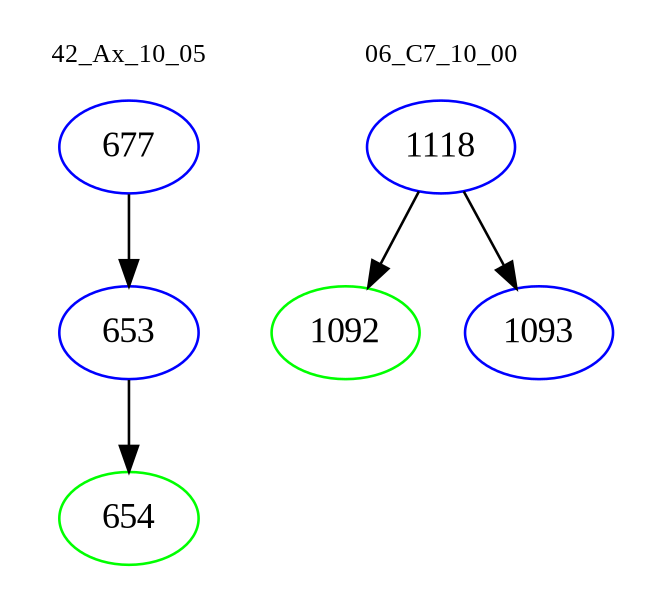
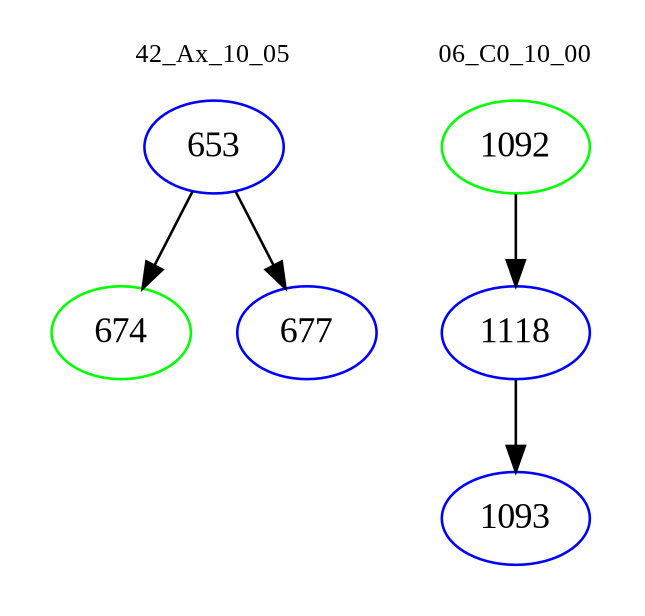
cluster "06_C7_10_00": label "06_C7_10_00" -> "06_C0_10_00"
edge "677" -> "653": reversed
edge "1118" -> "1092": reversed
node "654": label "654" -> "674"
